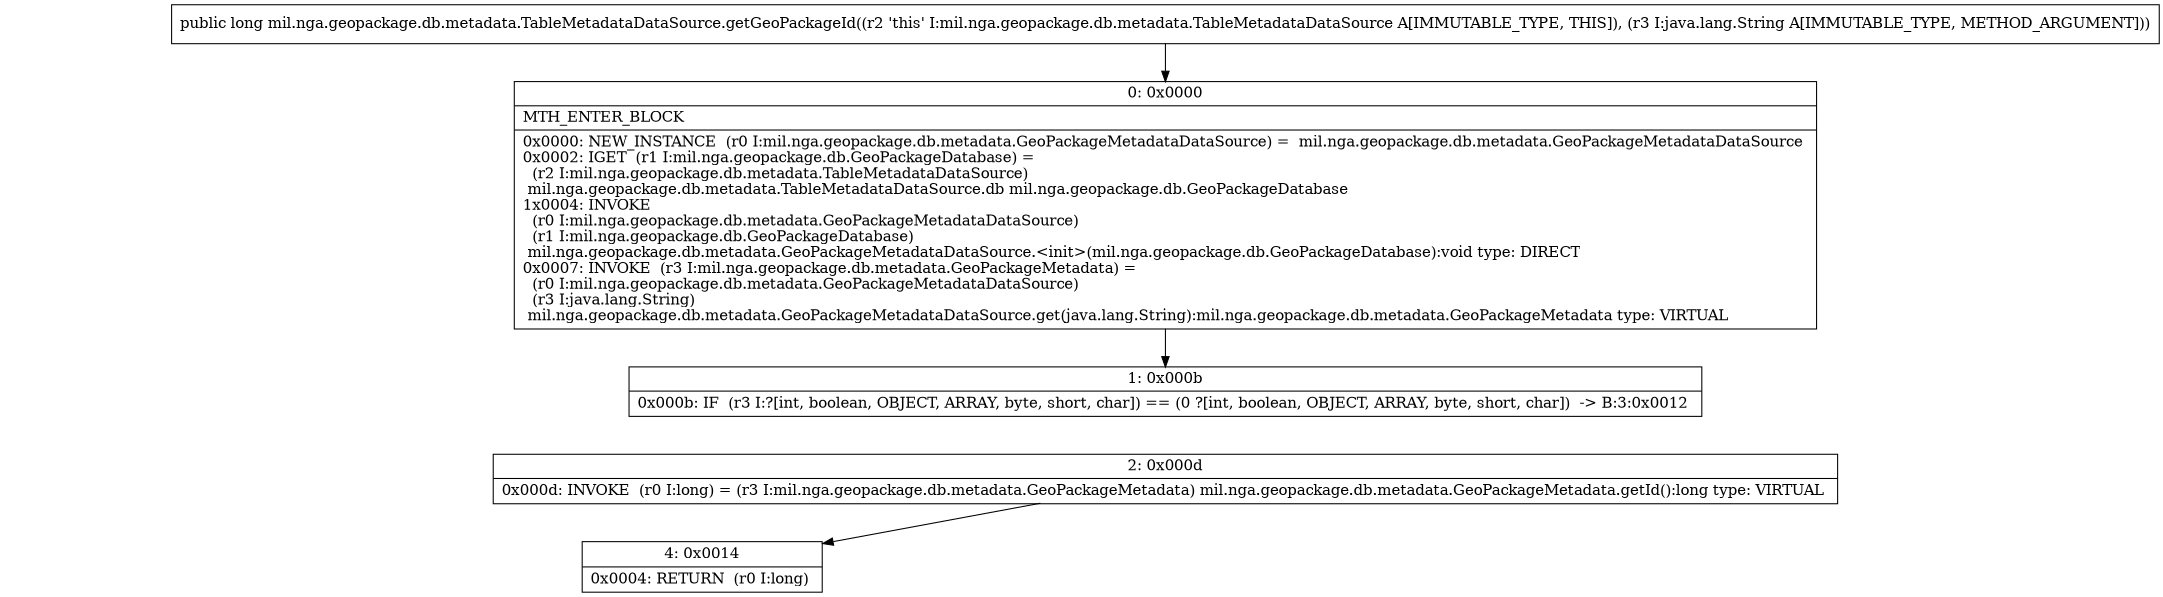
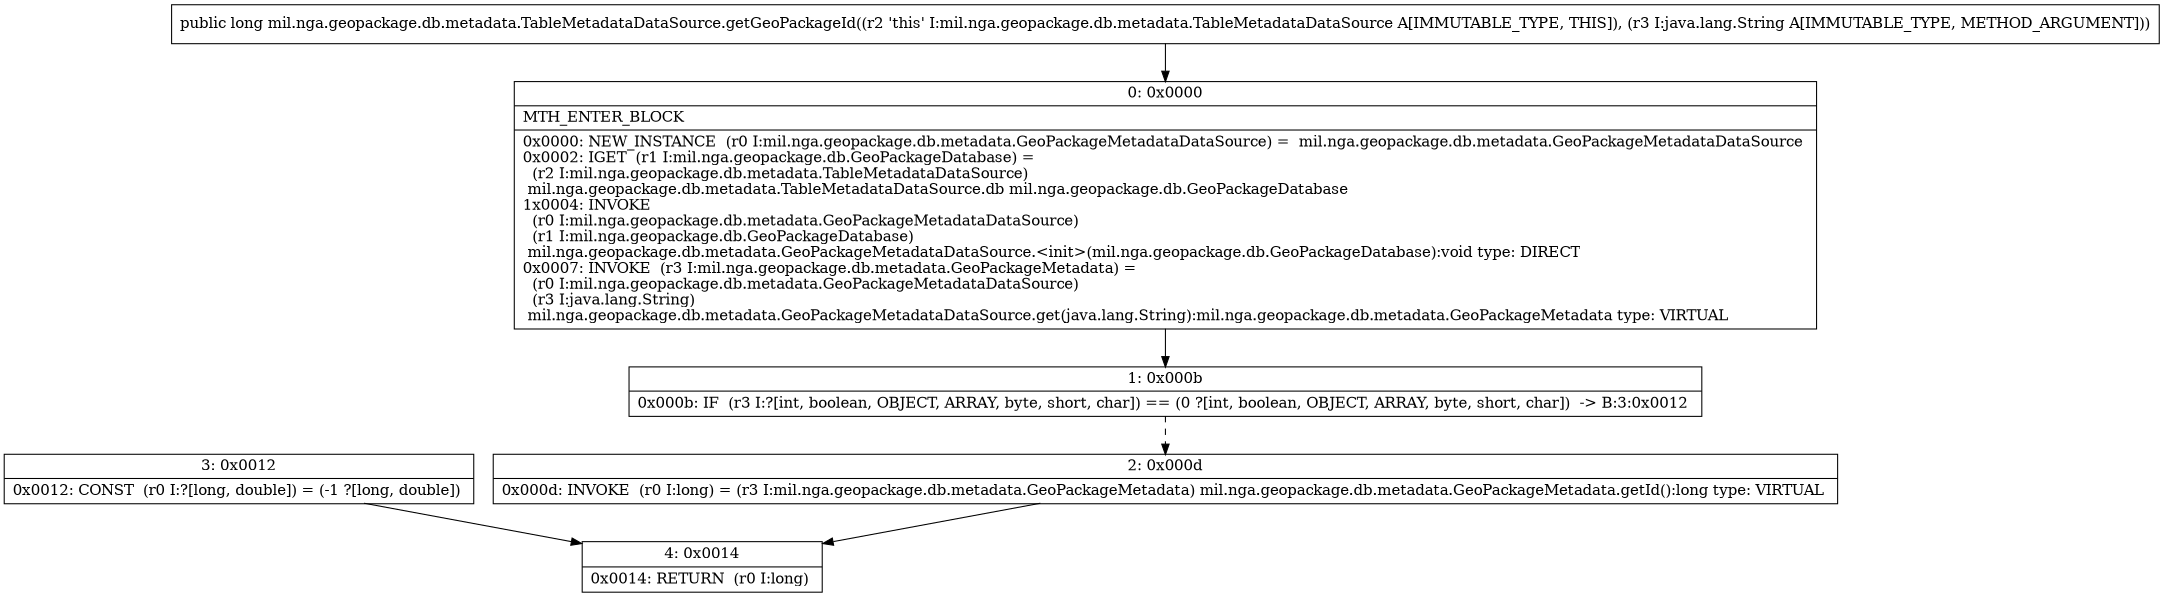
edge "1: 0x000b" -> "2: 0x000d": added
node "3: 0x0012": added
node "4: 0x0014": text "0x0004: RETURN  (r0 I:long)" -> "0x0014: RETURN  (r0 I:long)"
